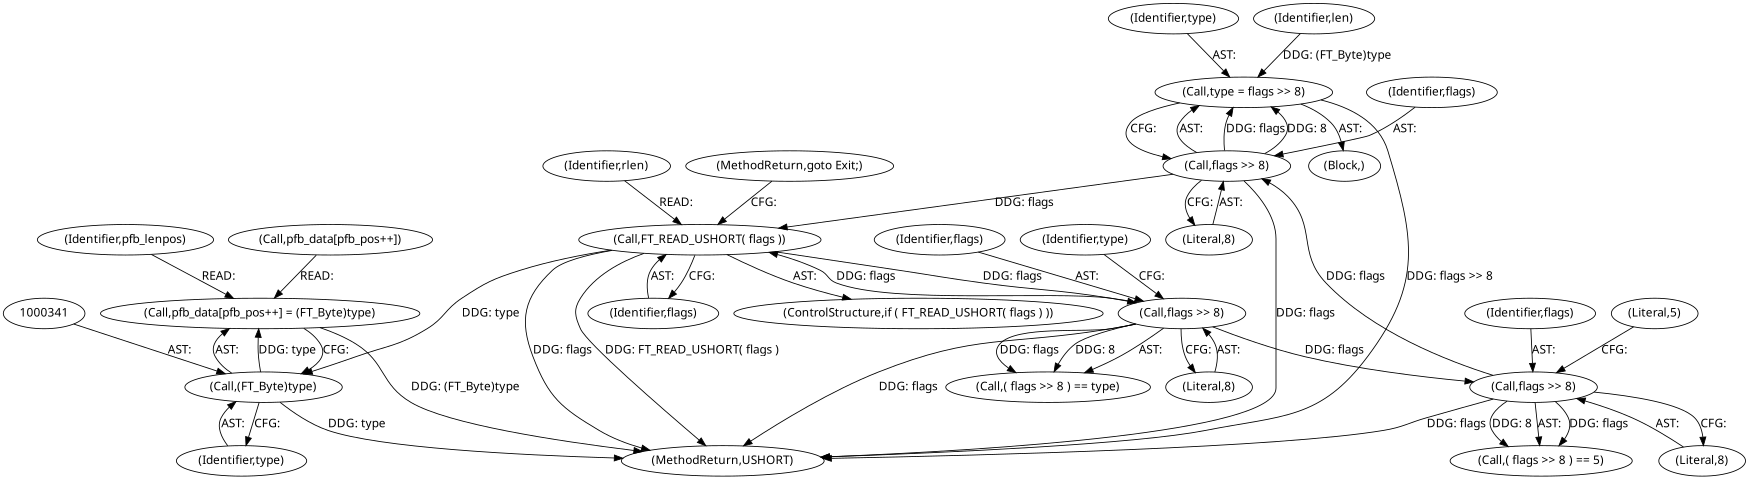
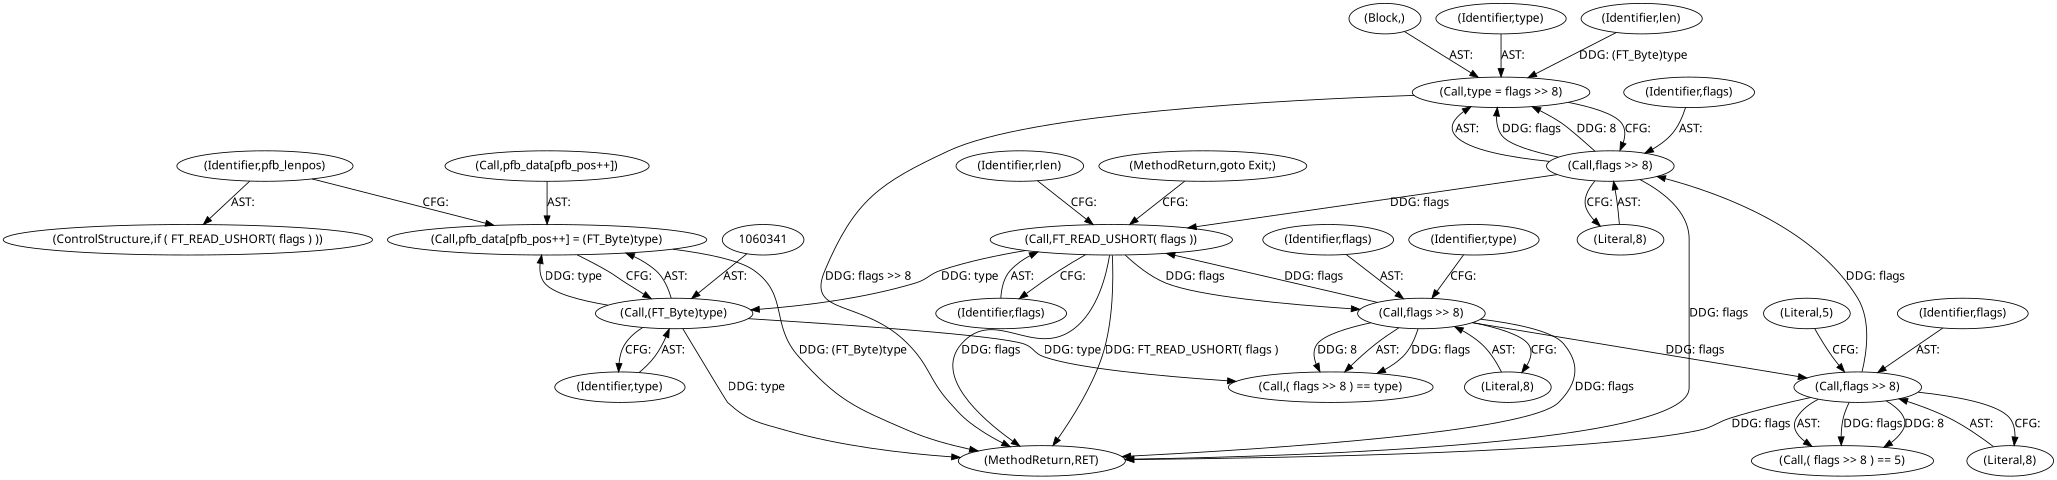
edge "(Call,type = flags >> 8)" -> "(Block,)": reversed
edge "(Identifier,rlen)" -> "(Call,FT_READ_USHORT( flags ))": label "READ: " -> "CFG: "
edge "(Identifier,pfb_lenpos)" -> "(Call,pfb_data[pfb_pos++] = (FT_Byte)type)": label "READ: " -> "CFG: "
edge "(Call,pfb_data[pfb_pos++])" -> "(Call,pfb_data[pfb_pos++] = (FT_Byte)type)": label "READ: " -> "AST: "
edge "(Call,FT_READ_USHORT( flags ))" -> "(ControlStructure,if ( FT_READ_USHORT( flags ) ))": now "(Identifier,pfb_lenpos)" -> "(ControlStructure,if ( FT_READ_USHORT( flags ) ))"
node "1000341": label "1000341" -> "1060341"
edge "(Call,(FT_Byte)type)" -> "(Call,( flags >> 8 ) == type)": added, label "DDG: type"
node "(MethodReturn,USHORT)": label "(MethodReturn,USHORT)" -> "(MethodReturn,RET)"
